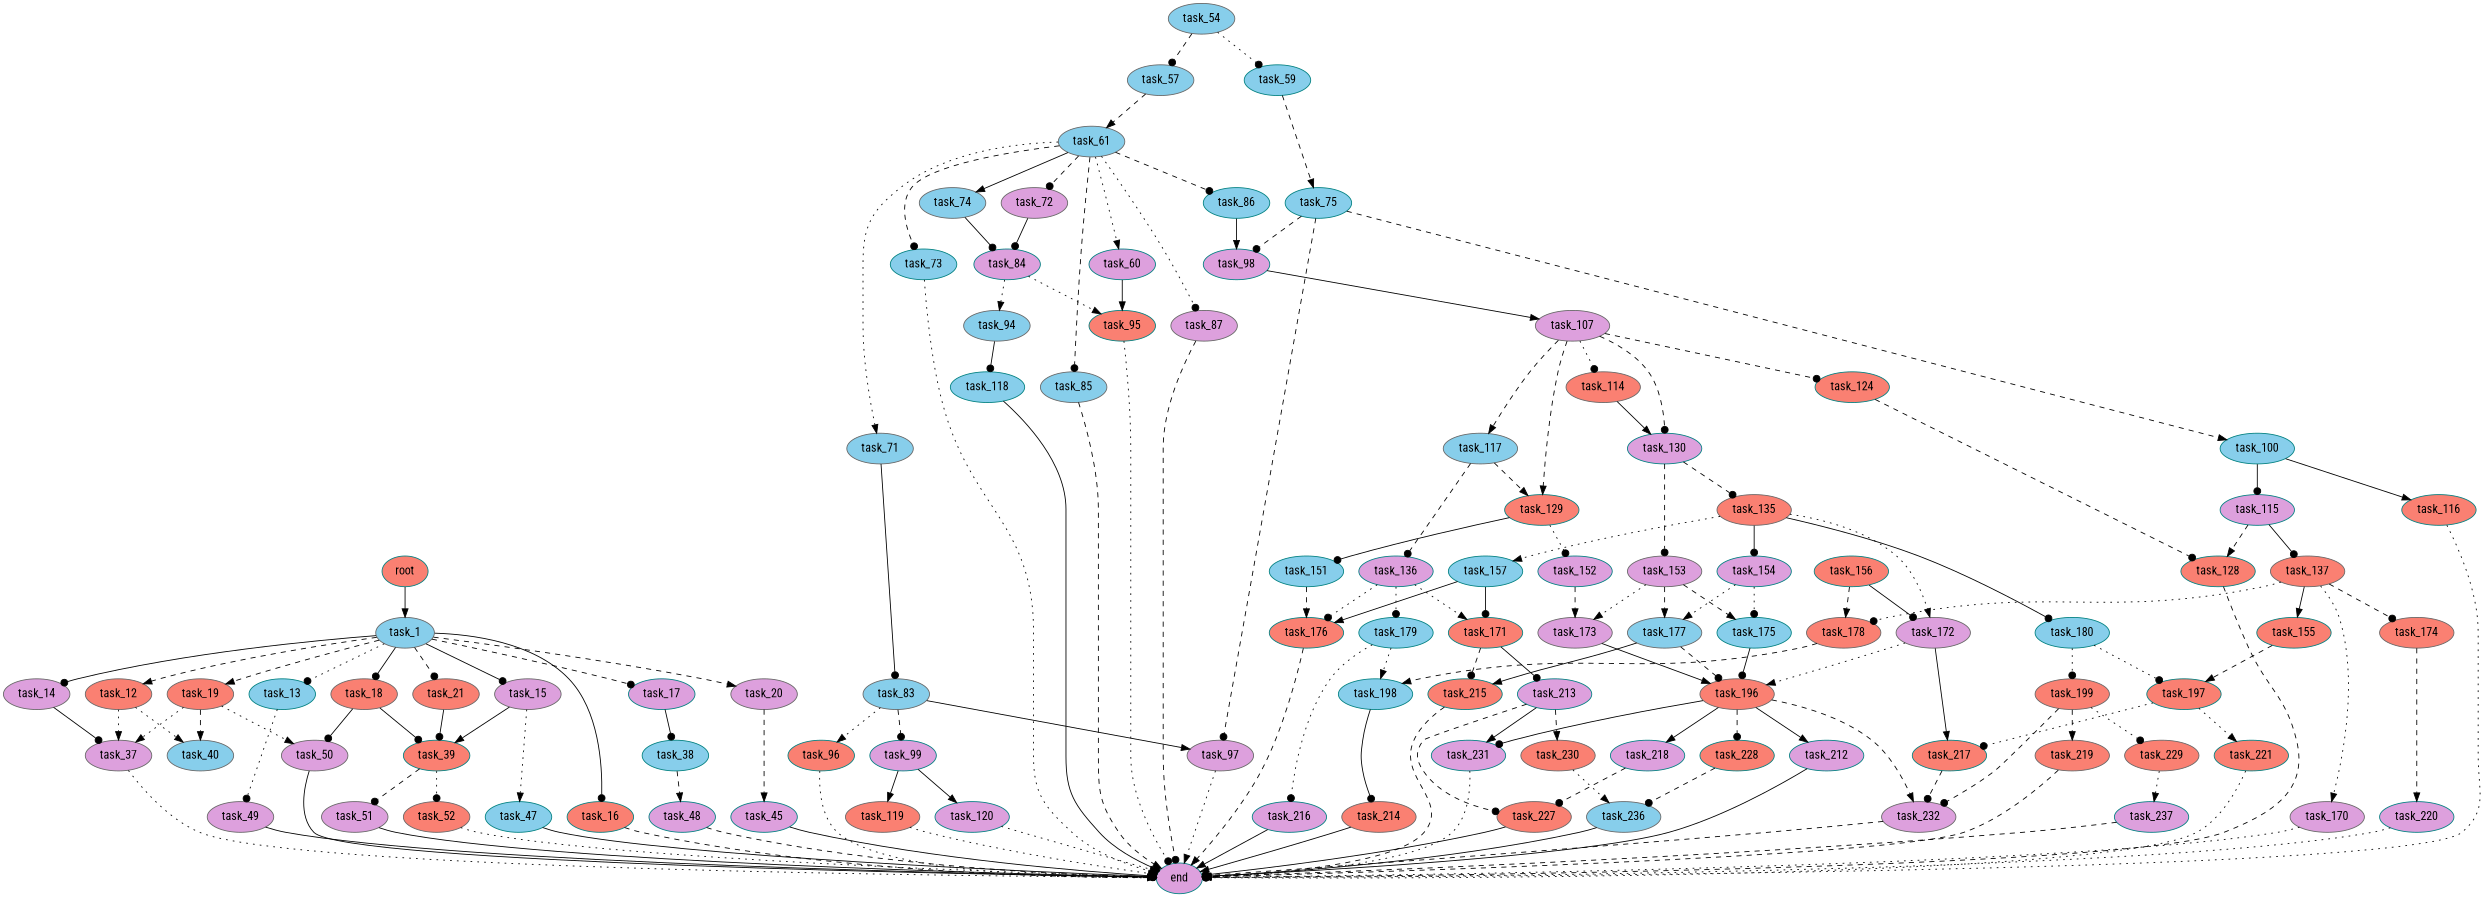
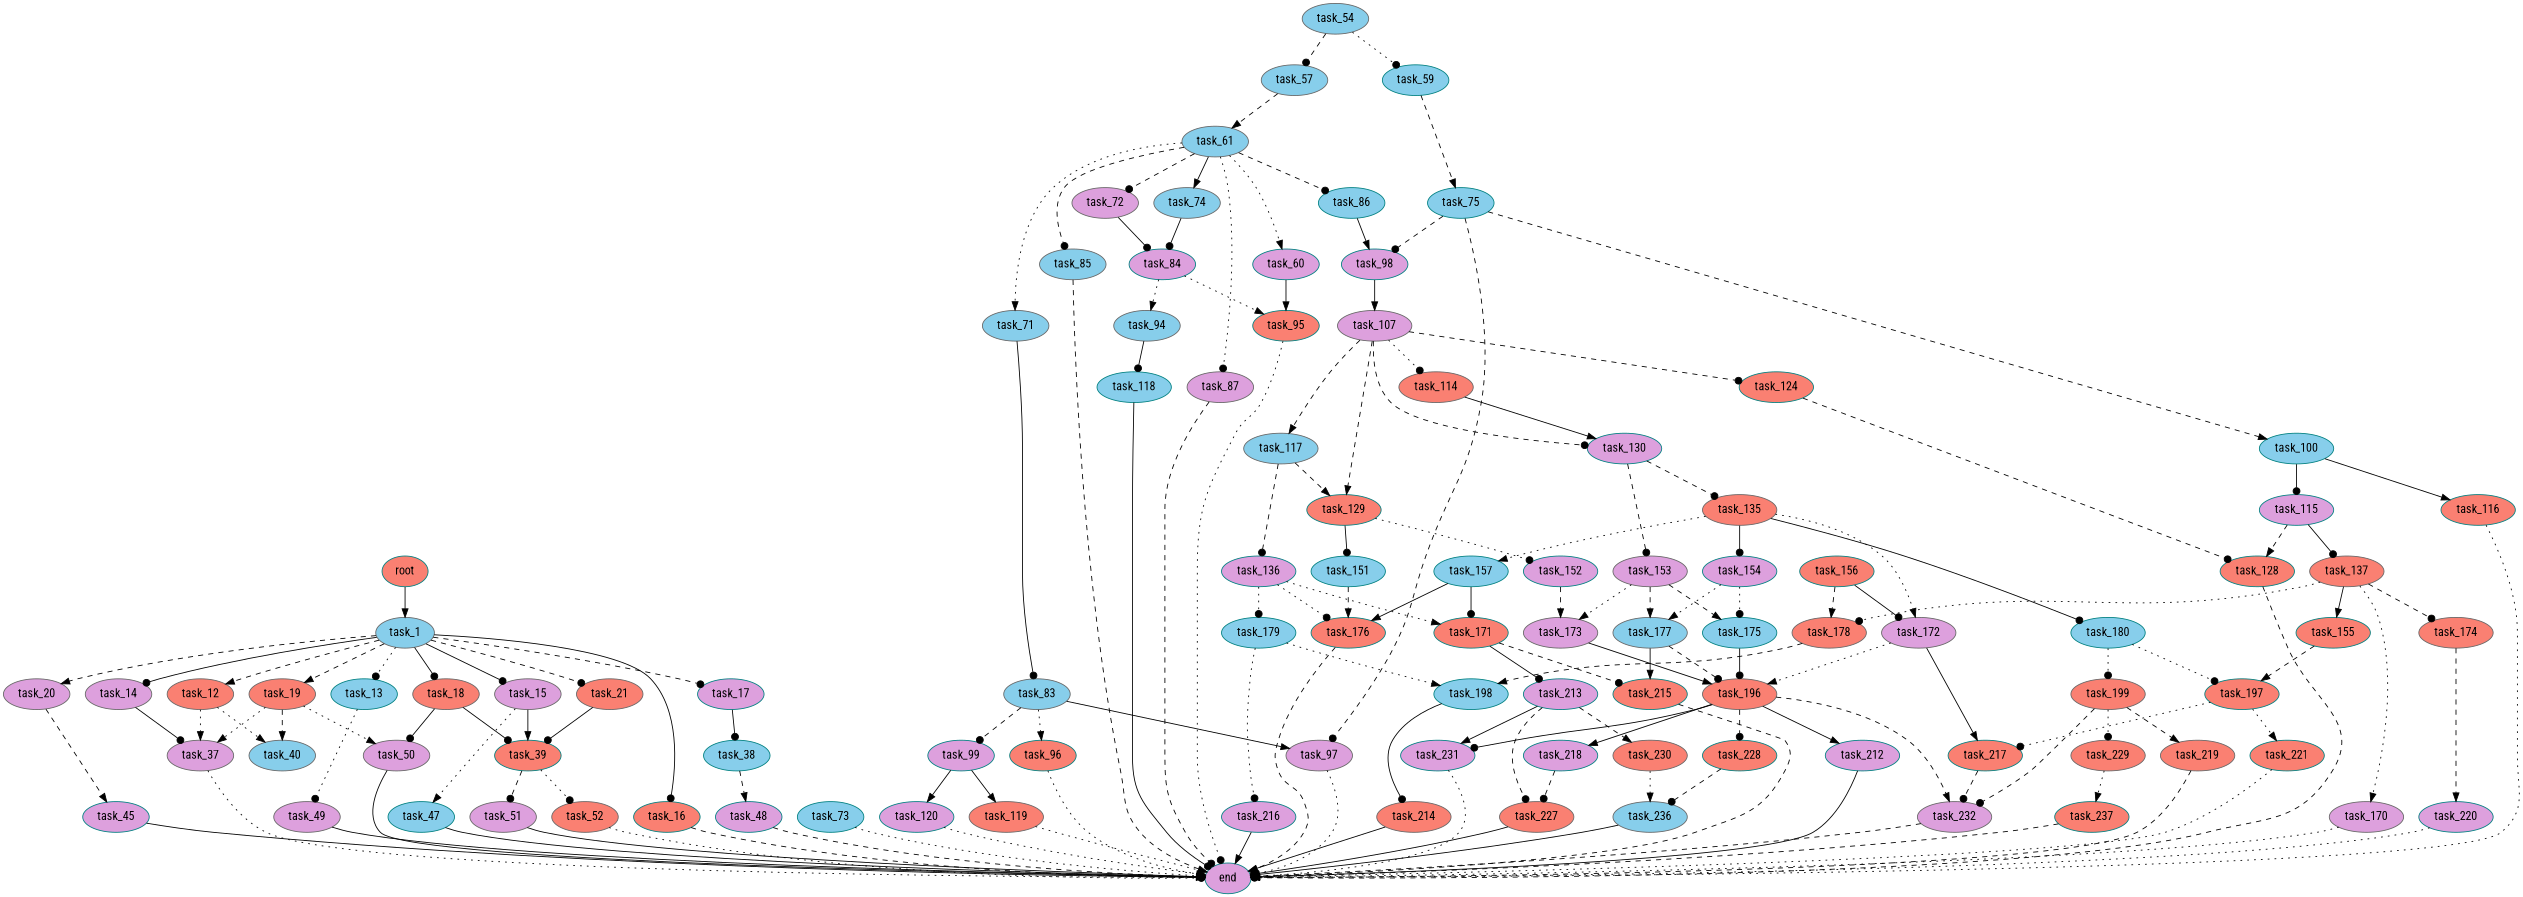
edge "task_61" -> "task_73": removed
node "task_237": fillcolor plum -> salmon
